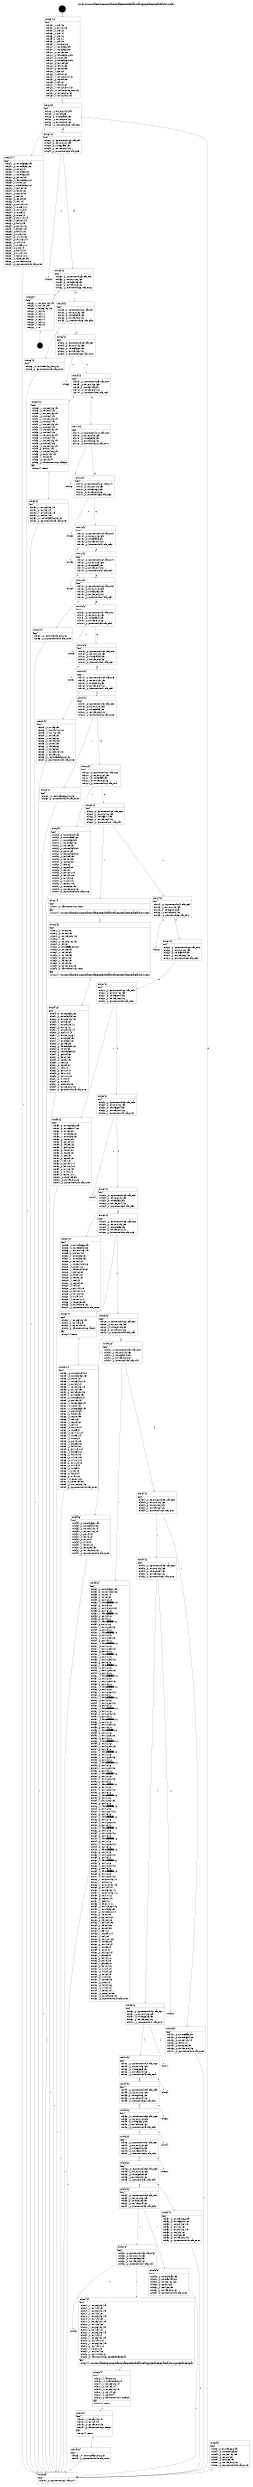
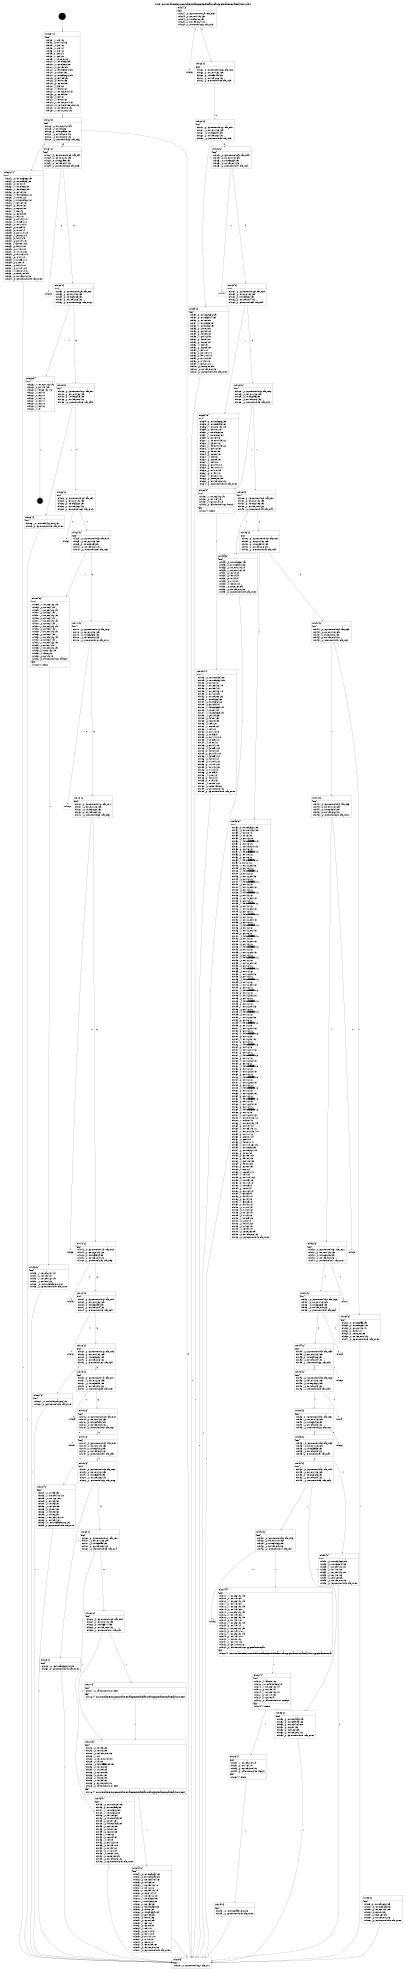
edge "0x401828 [28]" -> "0x401844 [28]": now "0x401828 [28]" -> "0x402016 [52]"
edge "0x4027de [5]" -> "0x401664 [32]": reversed
